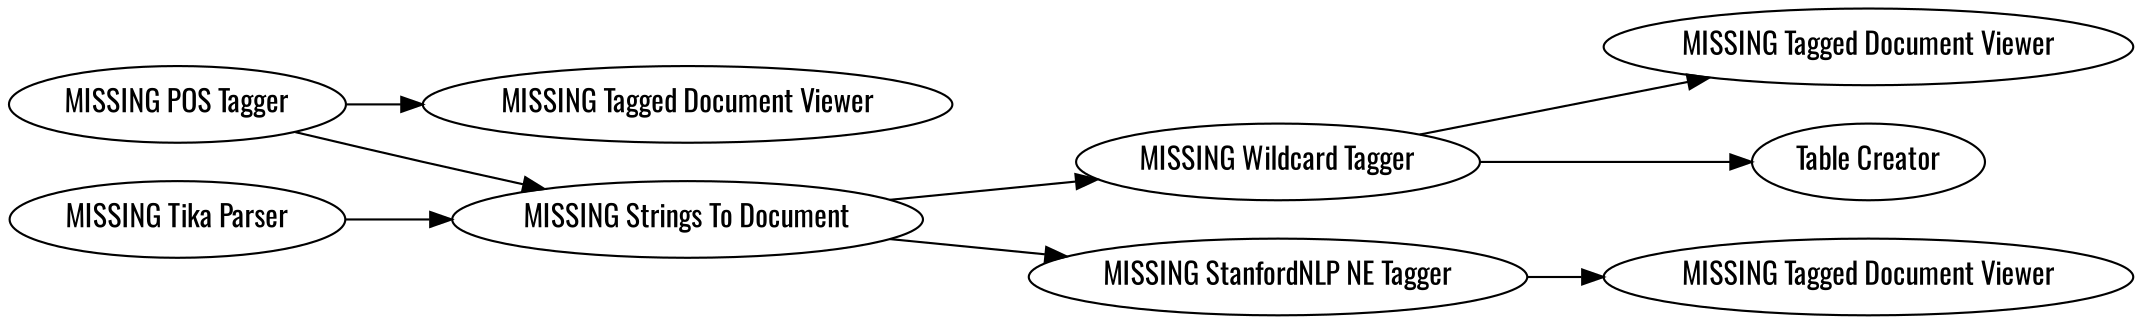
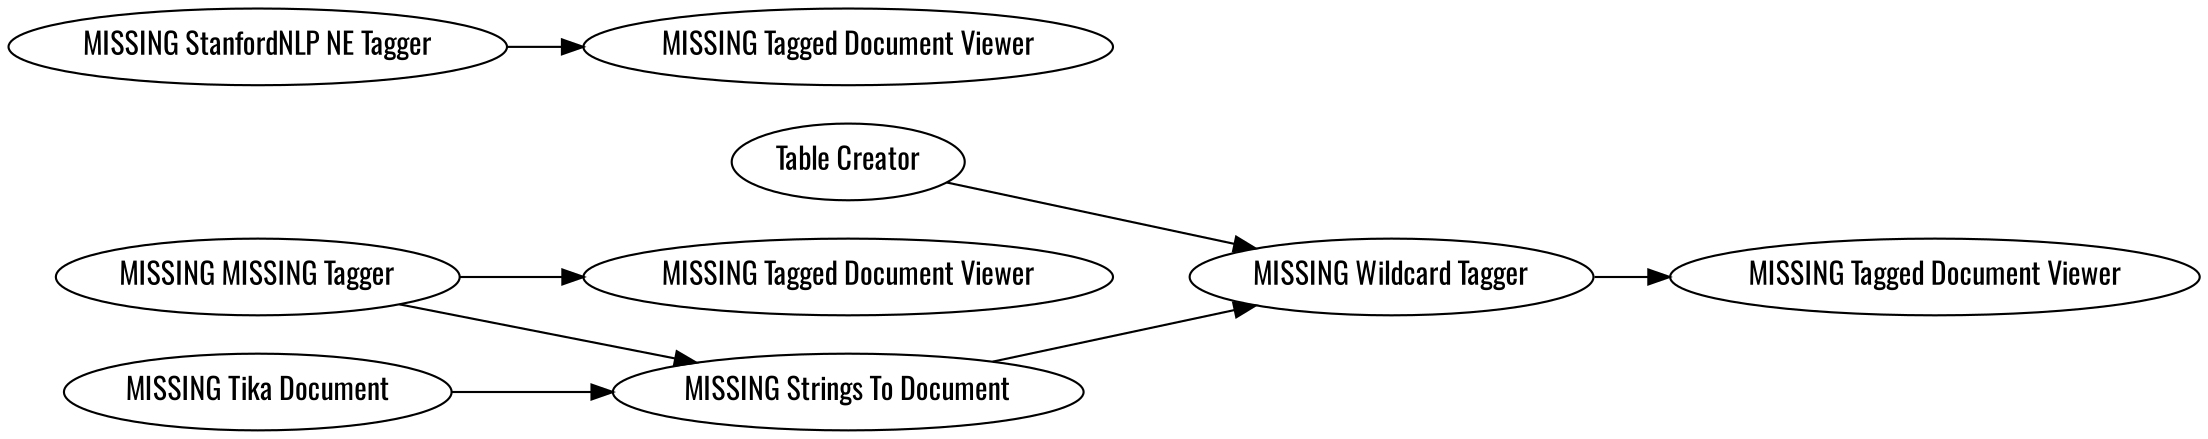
node "MISSING POS Tagger": label "MISSING POS Tagger" -> "MISSING MISSING Tagger"
edge "MISSING Wildcard Tagger" -> "Table Creator": reversed
node "MISSING Tika Parser": label "MISSING Tika Parser" -> "MISSING Tika Document"
edge "MISSING Strings To Document" -> "MISSING StanfordNLP NE Tagger": removed
